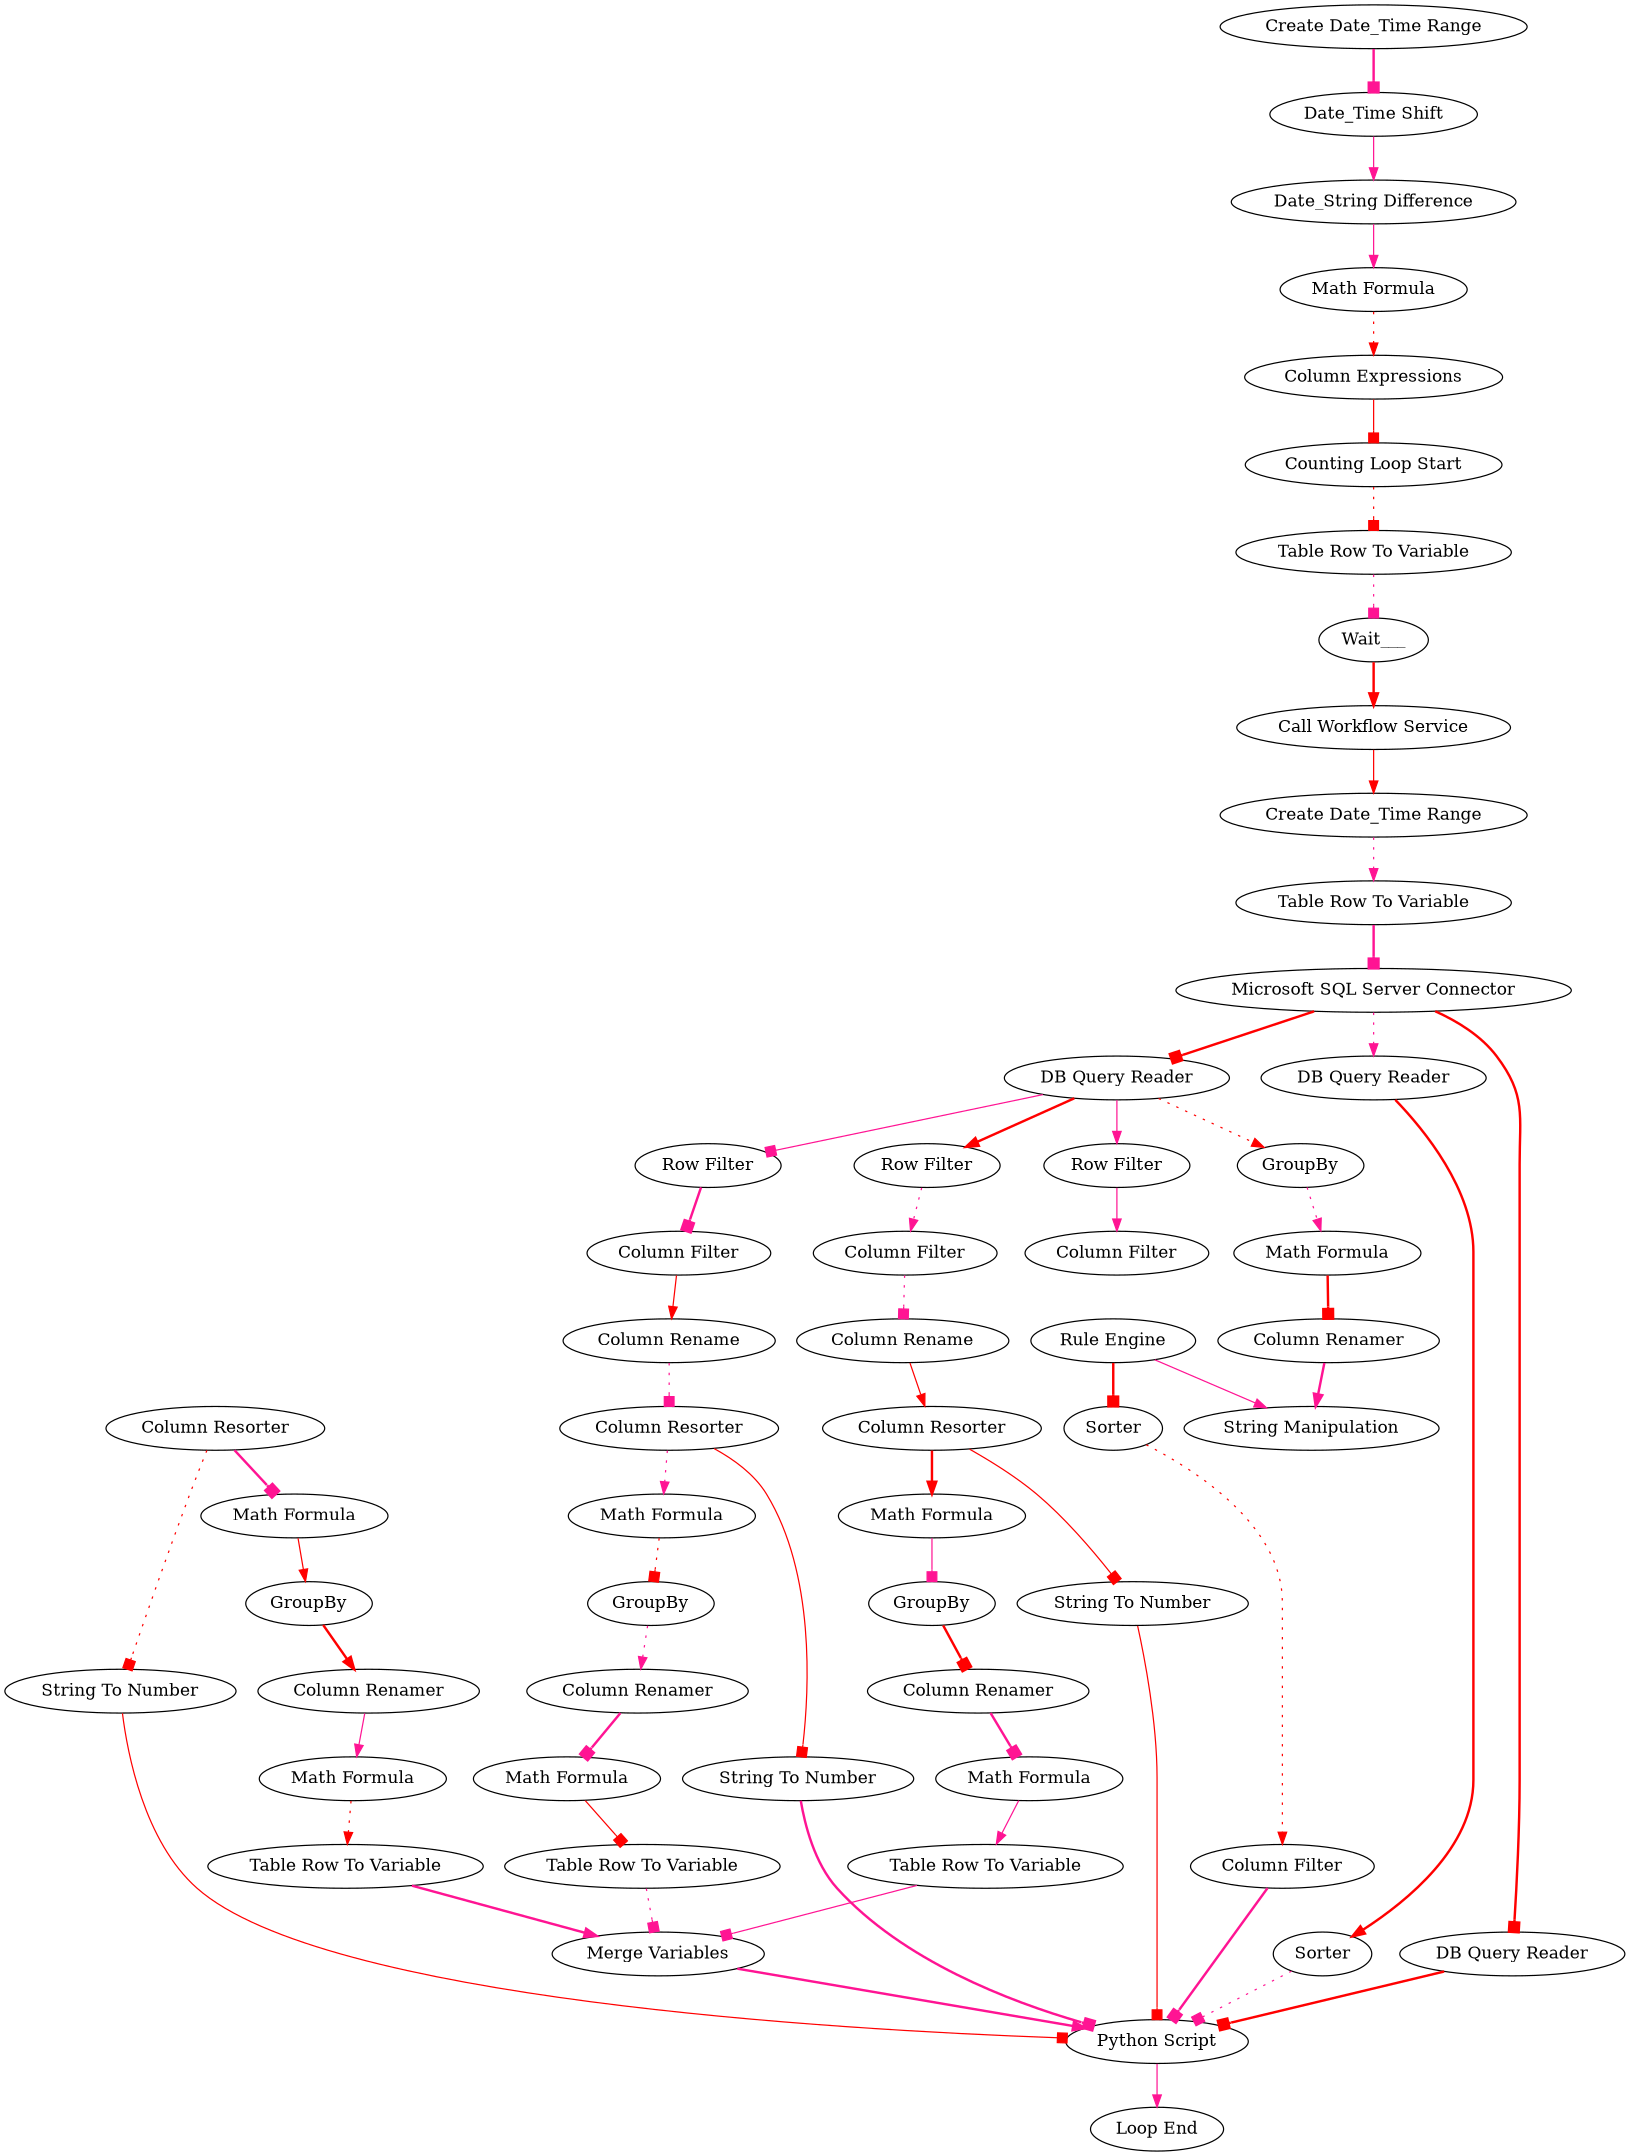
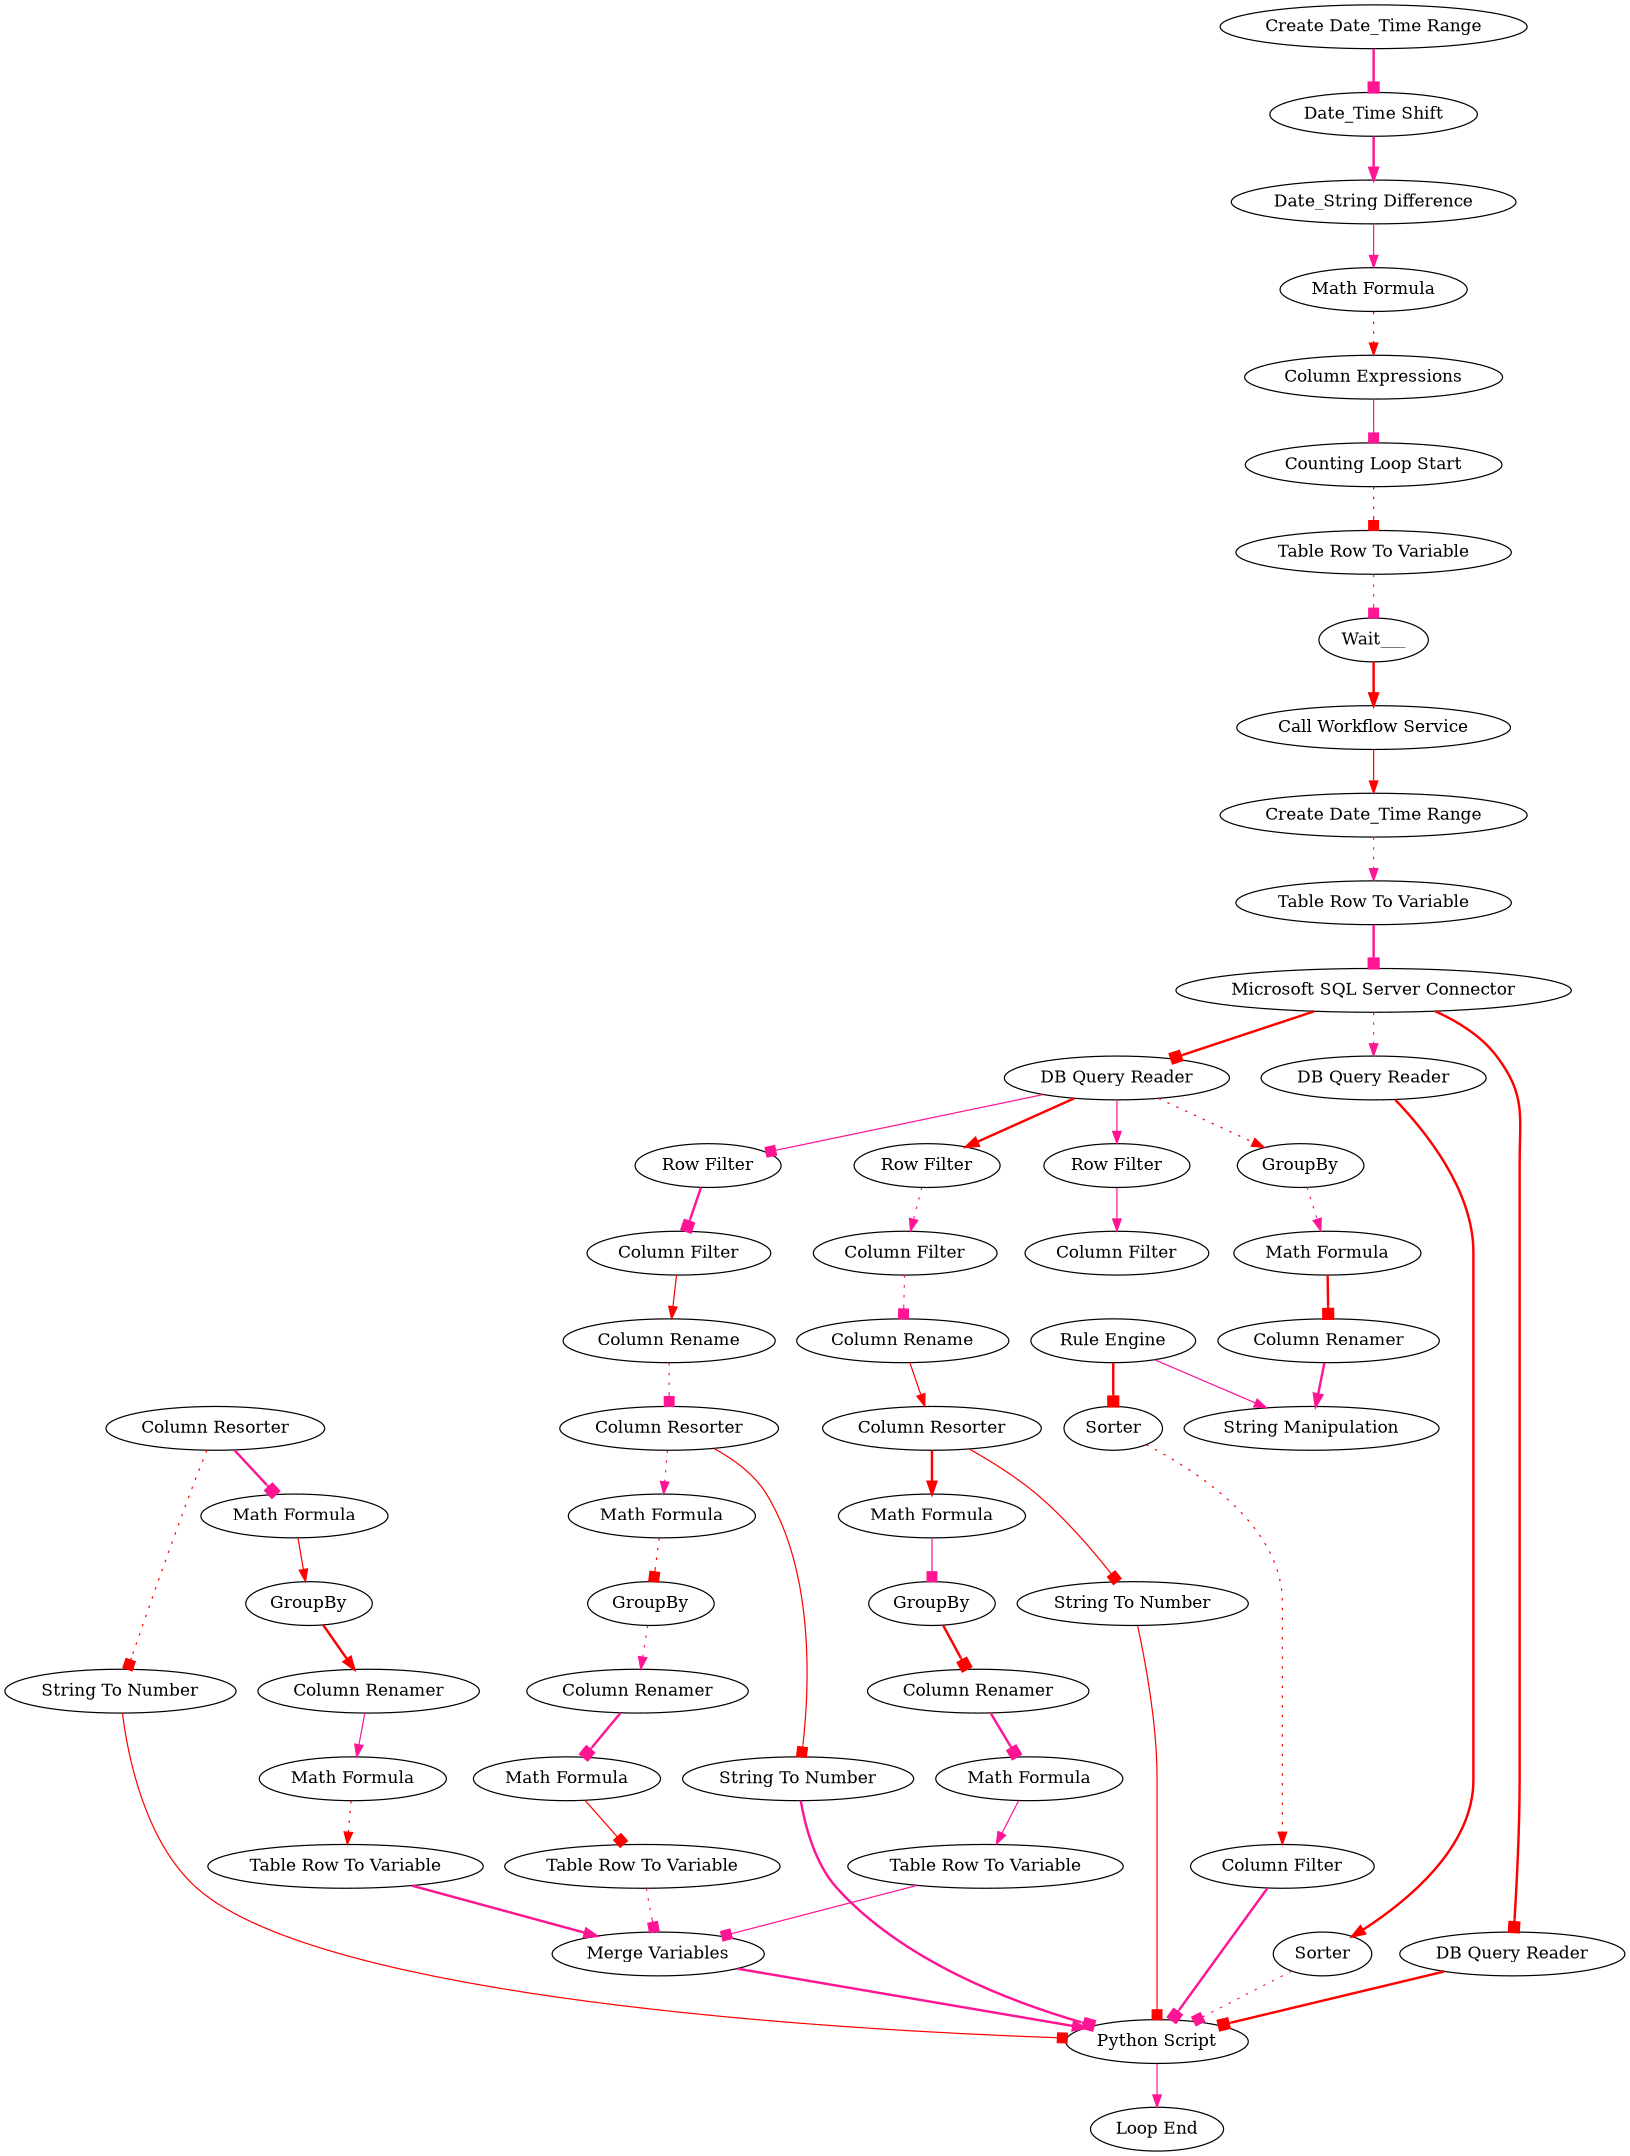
edge "Date_Time Shift" -> "Date_String Difference": style solid -> bold
edge "Column Expressions" -> "Counting Loop Start": color red -> deeppink
